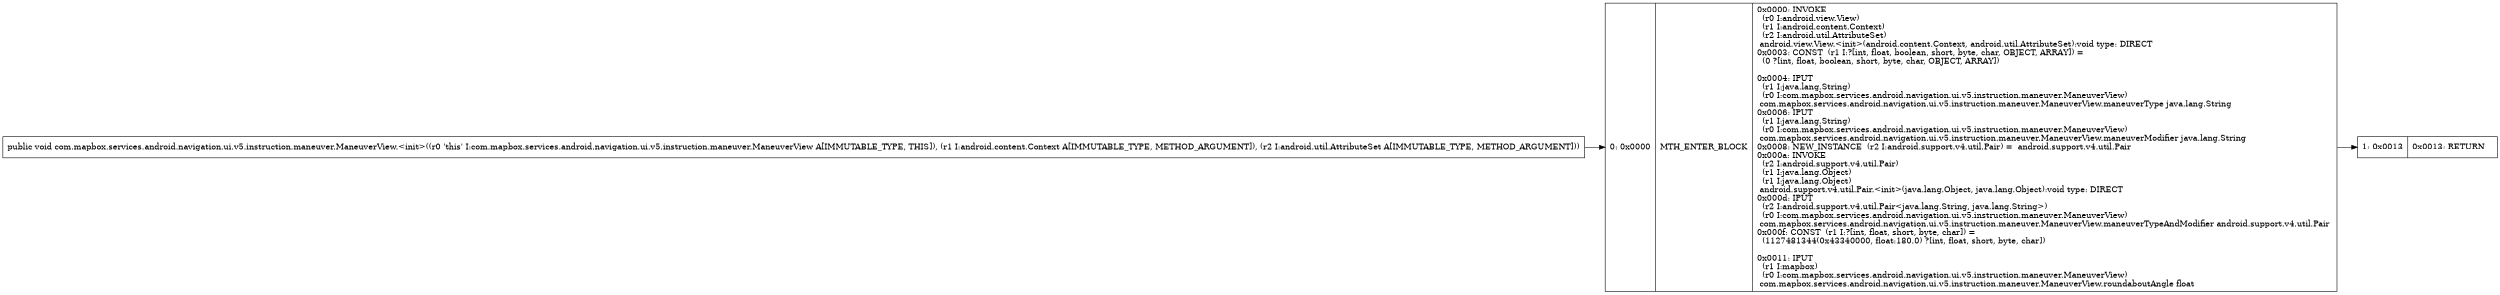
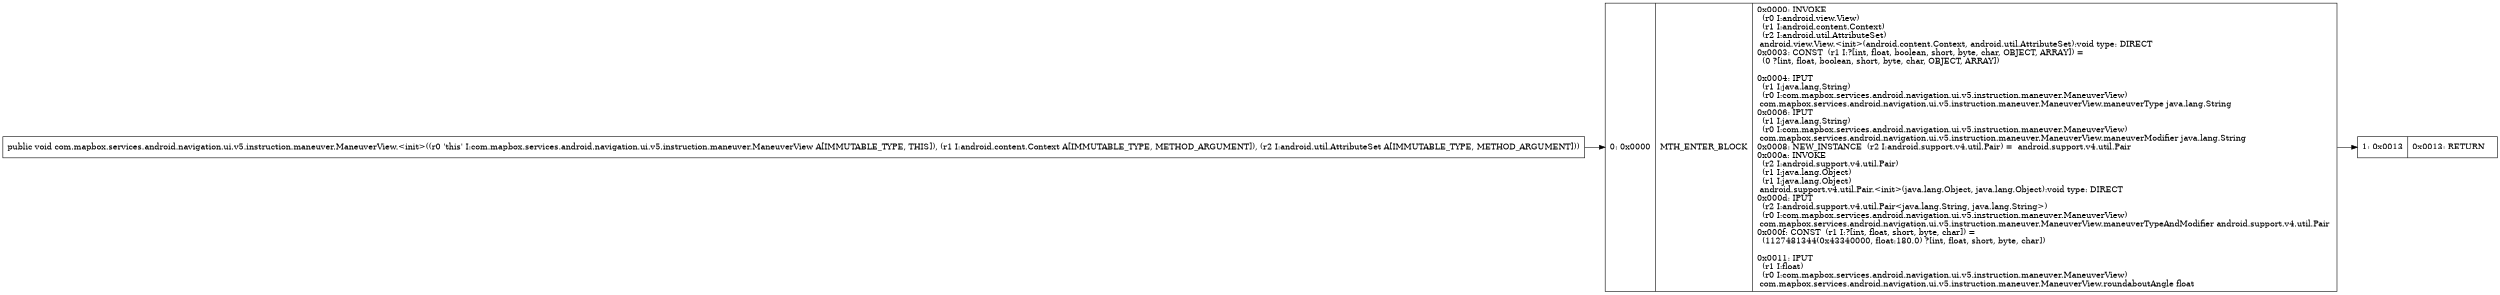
node "0: 0x0000": text "(r1 I:mapbox)" -> "(r1 I:float)"
